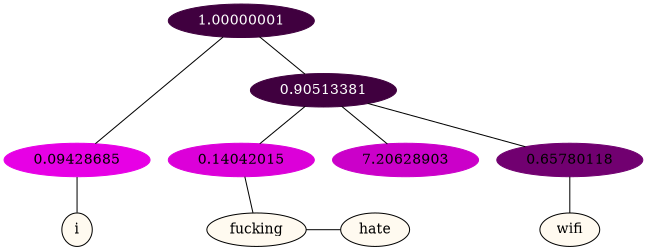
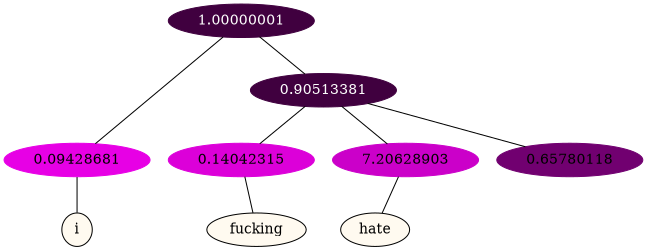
node "0.09428685": label "0.09428685" -> "0.09428681"
node "0.14042015": label "0.14042015" -> "0.14042315"
edge "fucking" -- "hate": now "7.20628903" -- "hate"
node "wifi": removed
